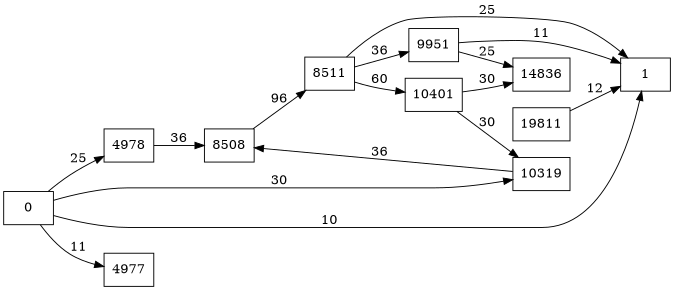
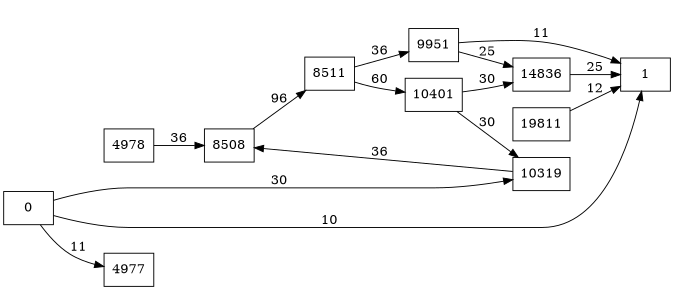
edge "8511" -> "1": now "14836" -> "1"
edge "0" -> "4978": removed, label "25"
